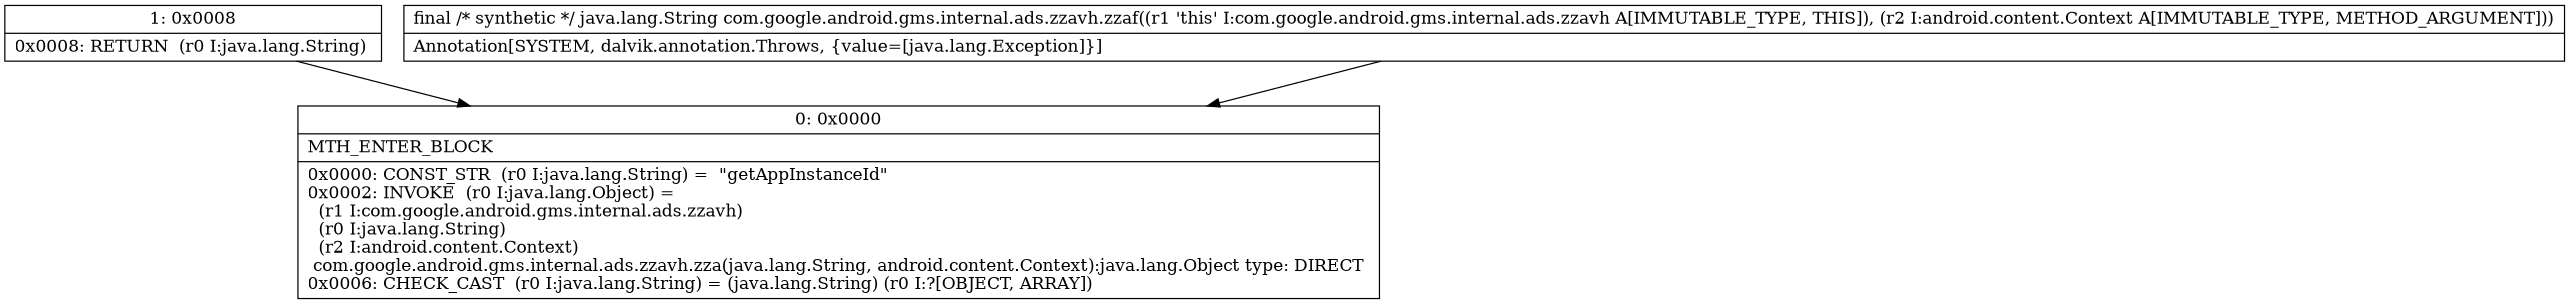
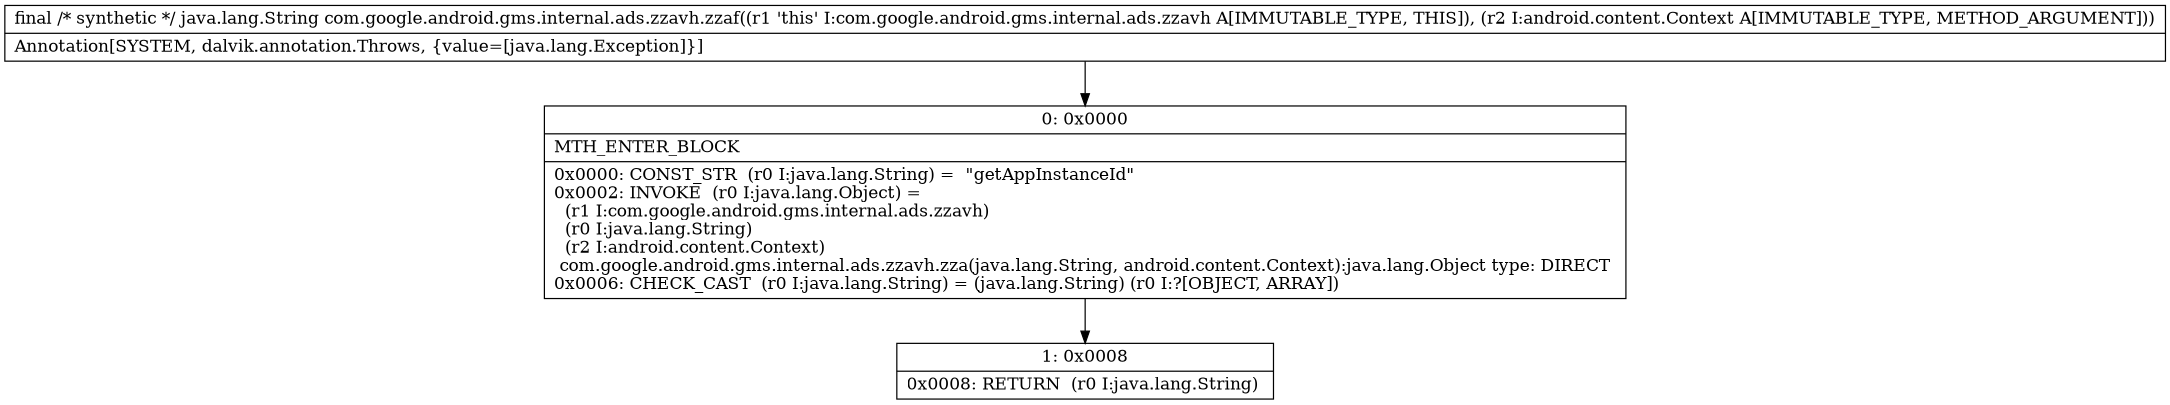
edge "1: 0x0008" -> "0: 0x0000": reversed
